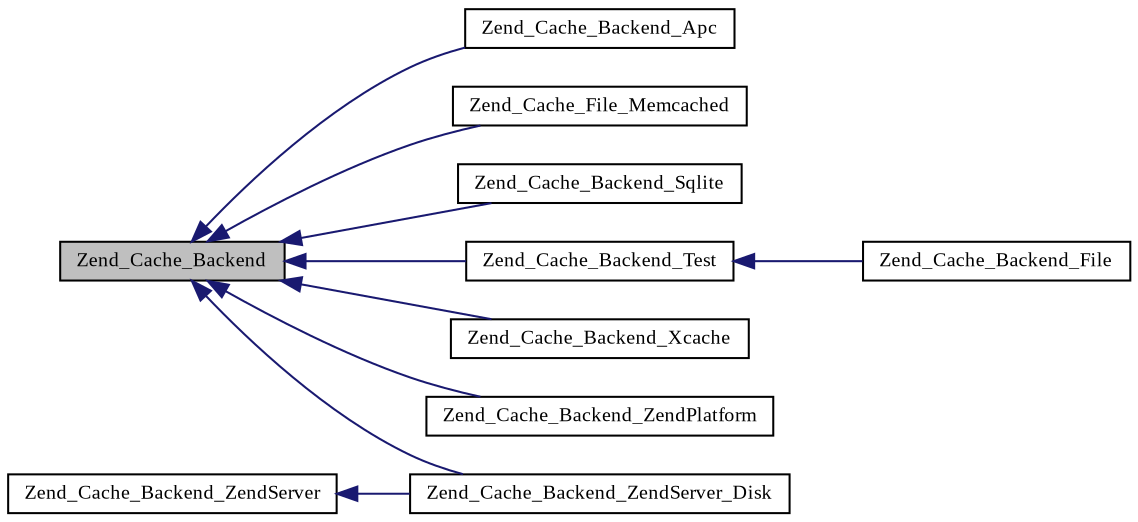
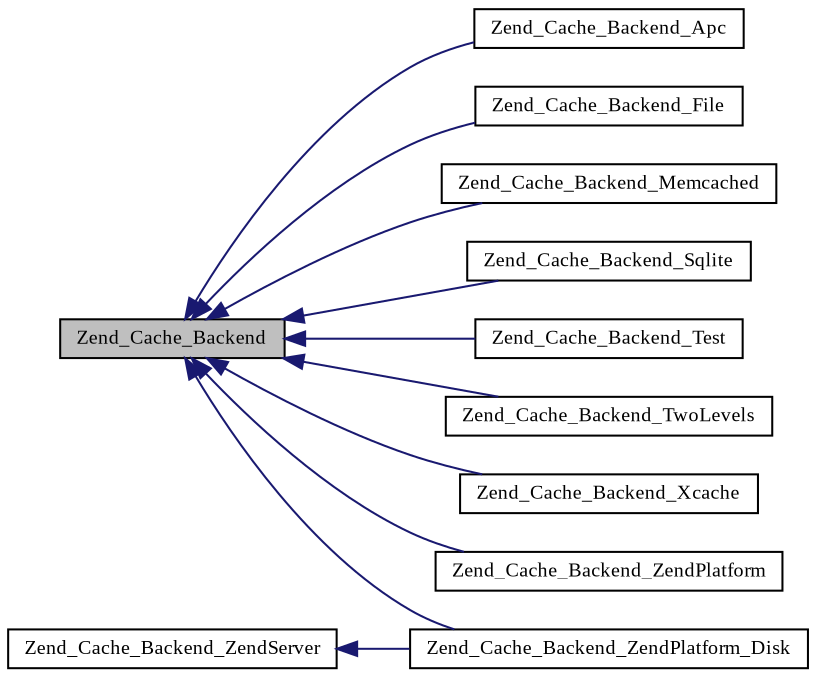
node "Zend_Cache_File_Memcached": label "Zend_Cache_File_Memcached" -> "Zend_Cache_Backend_Memcached"
edge "Zend_Cache_Backend_File" -> "Zend_Cache_Backend_Test": now "Zend_Cache_Backend_File" -> "Zend_Cache_Backend"
node "Zend_Cache_Backend_TwoLevels": added
node "Zend_Cache_Backend_ZendServer_Disk": label "Zend_Cache_Backend_ZendServer_Disk" -> "Zend_Cache_Backend_ZendPlatform_Disk"
